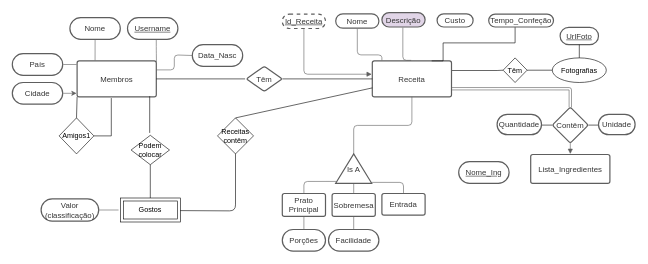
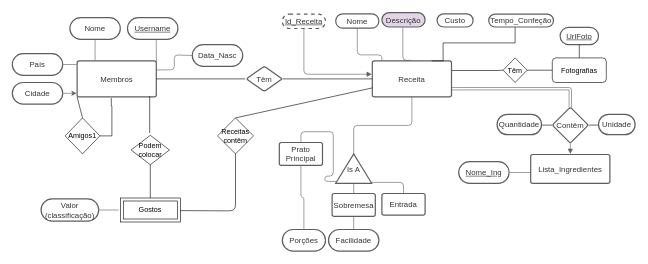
node "Fotografias": shape ellipse -> rounded rectangle
node "Amigos1": moved (77, 136) -> (83, 136)
edge "Lista_Ingredientes" -- "Nome_Ing": added
node "Prato Principal": moved (304, 205) -> (301, 154)
